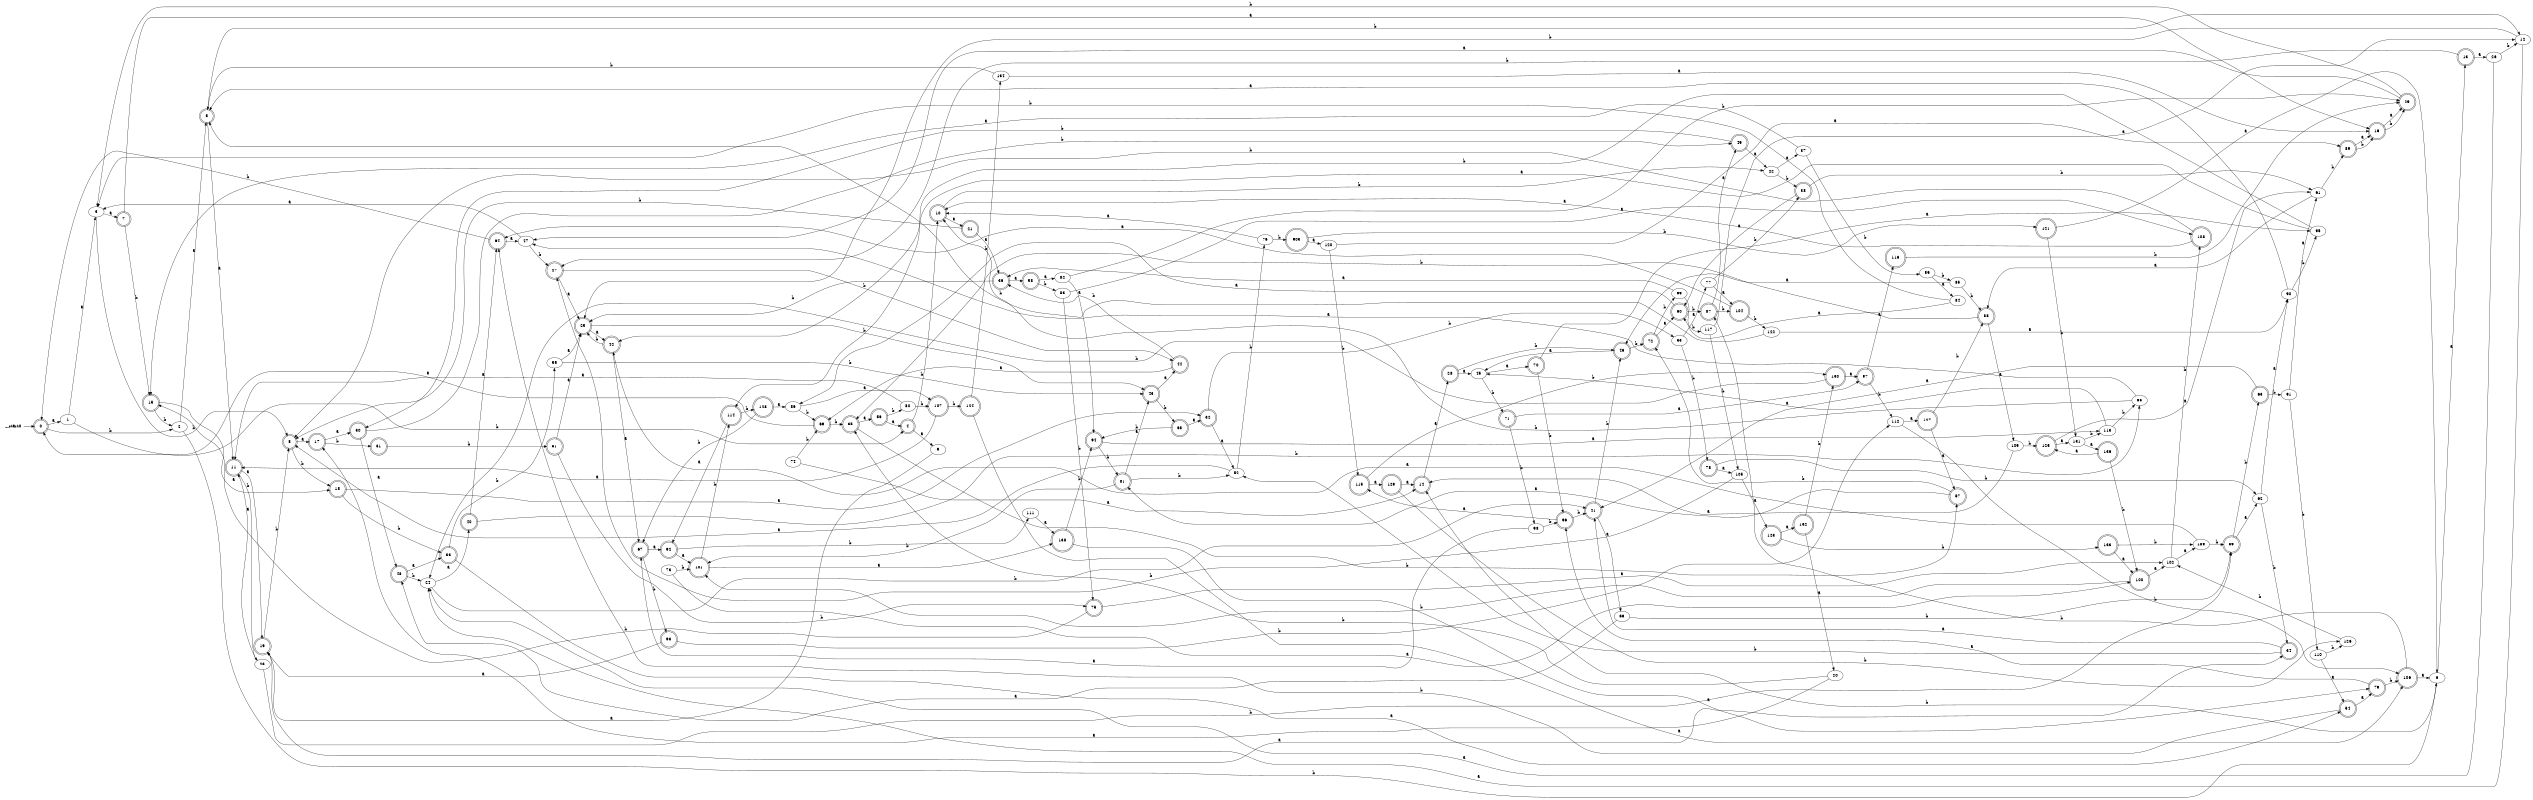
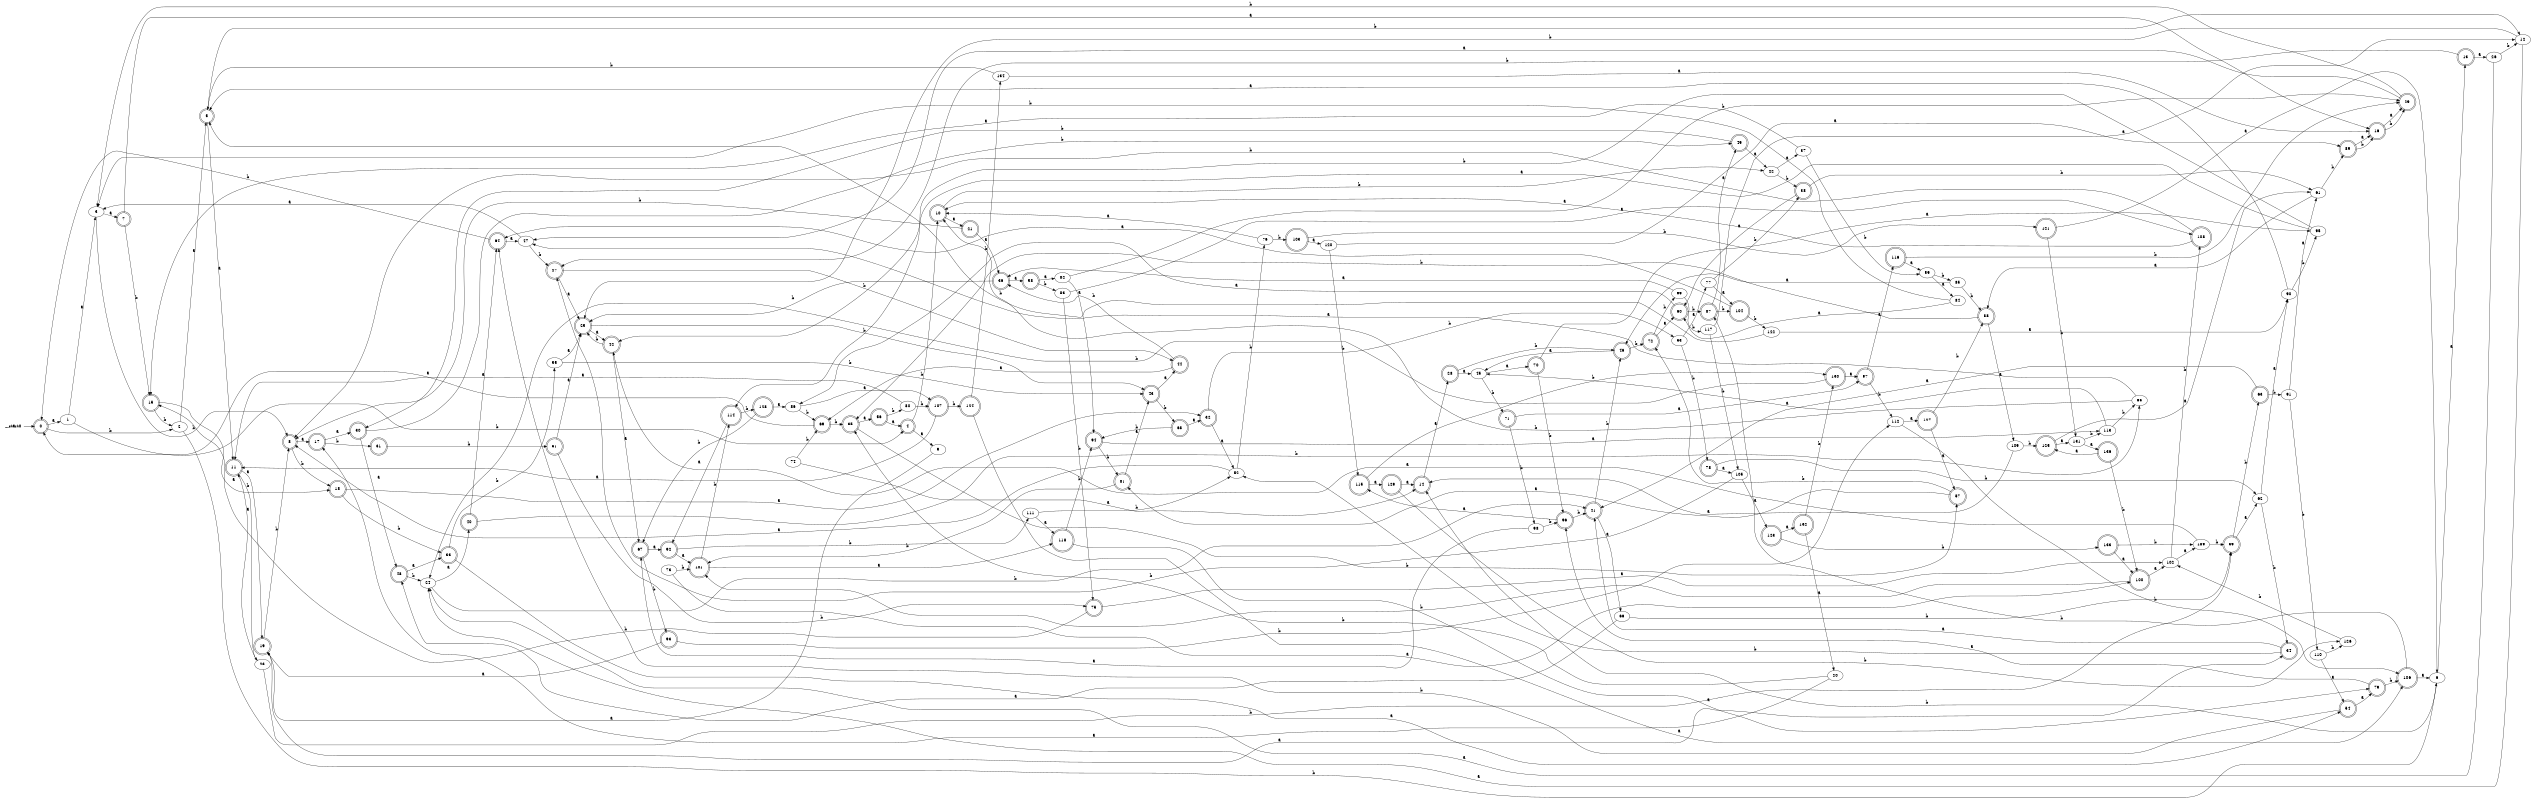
node "903": label "903" -> "103"
edge "116" -> "59": added, label "a"
edge "81" -> "52": now "111" -> "52"
node "138": label "138" -> "118"
